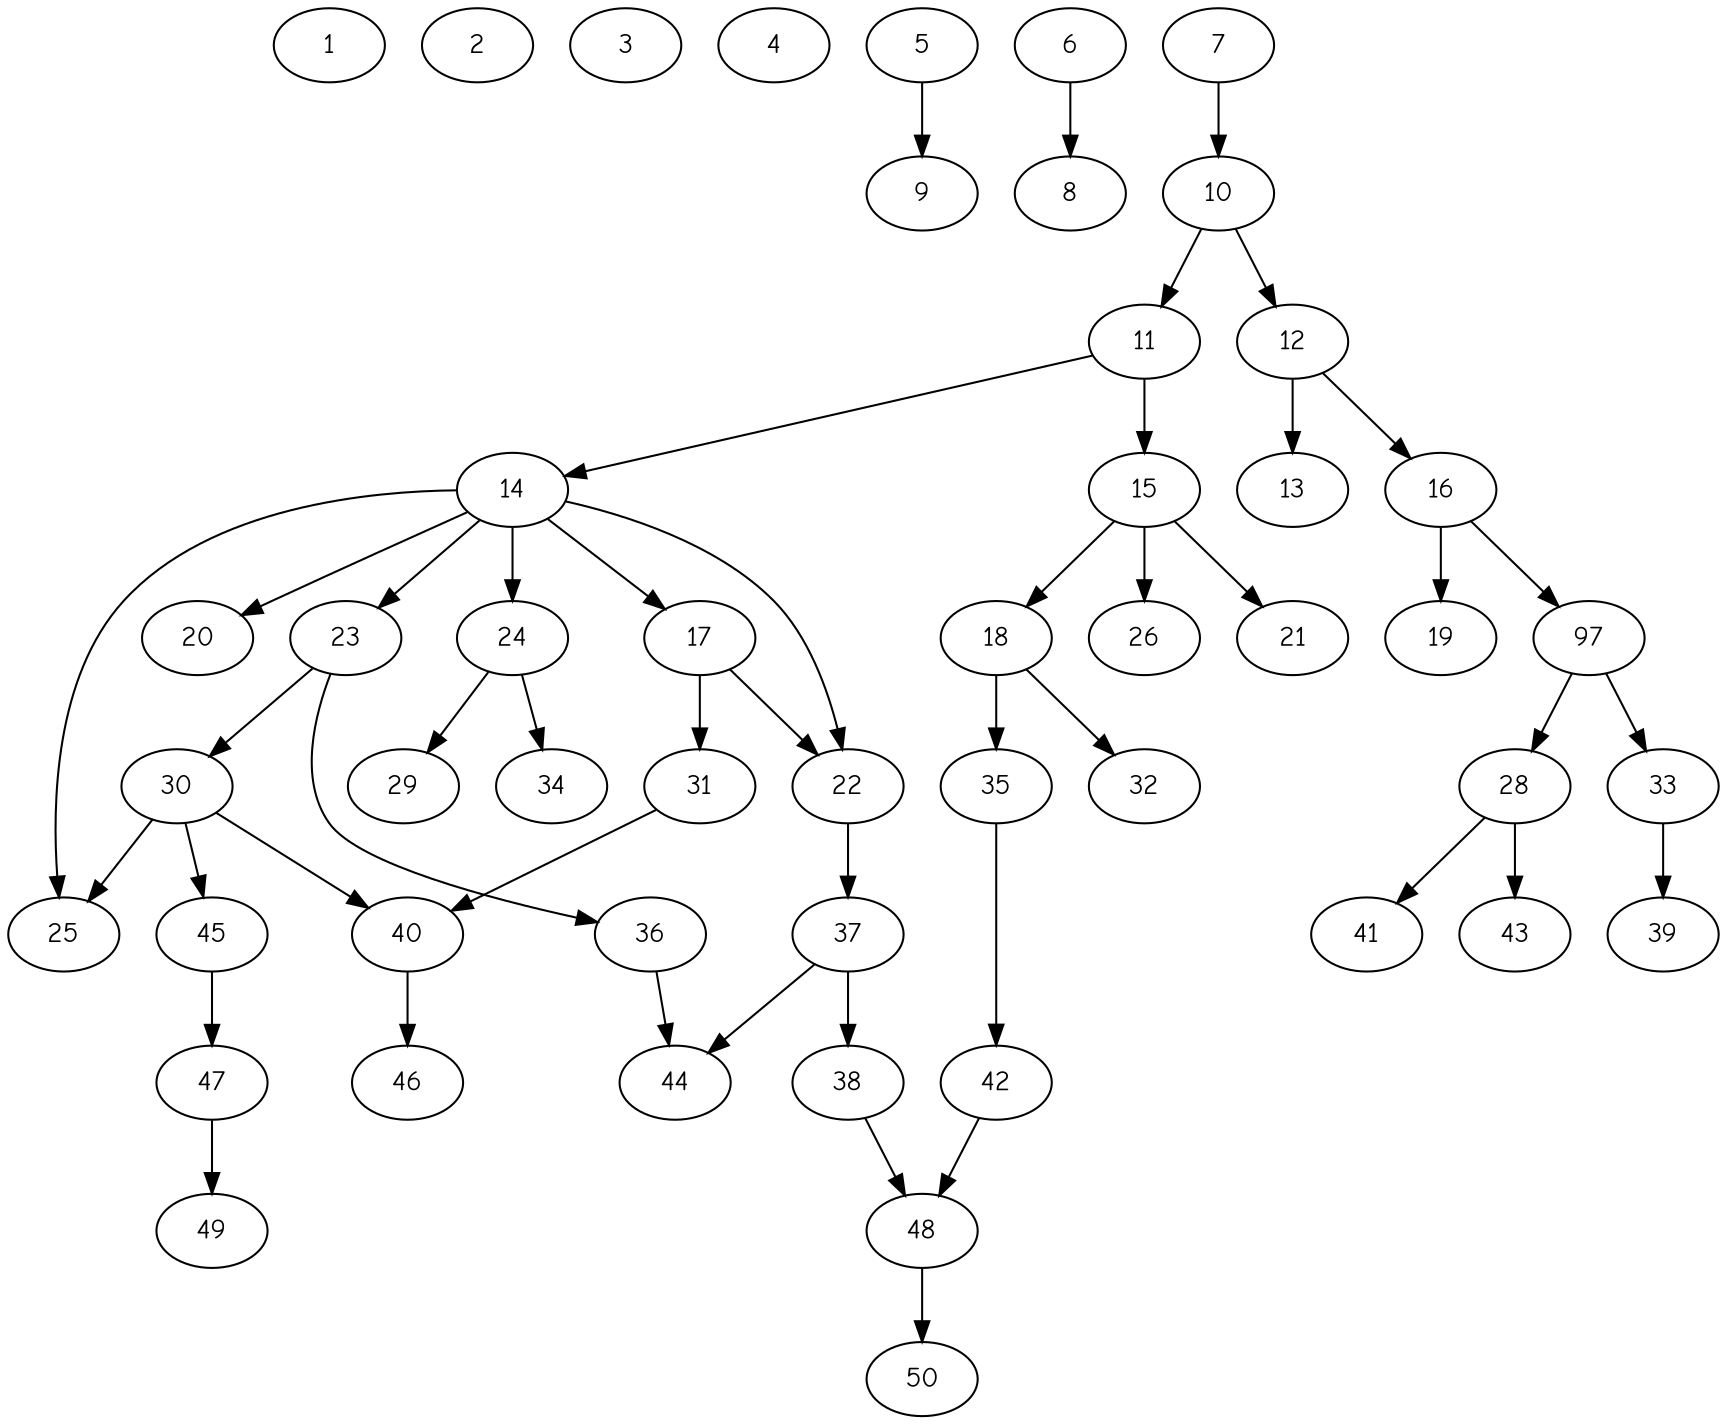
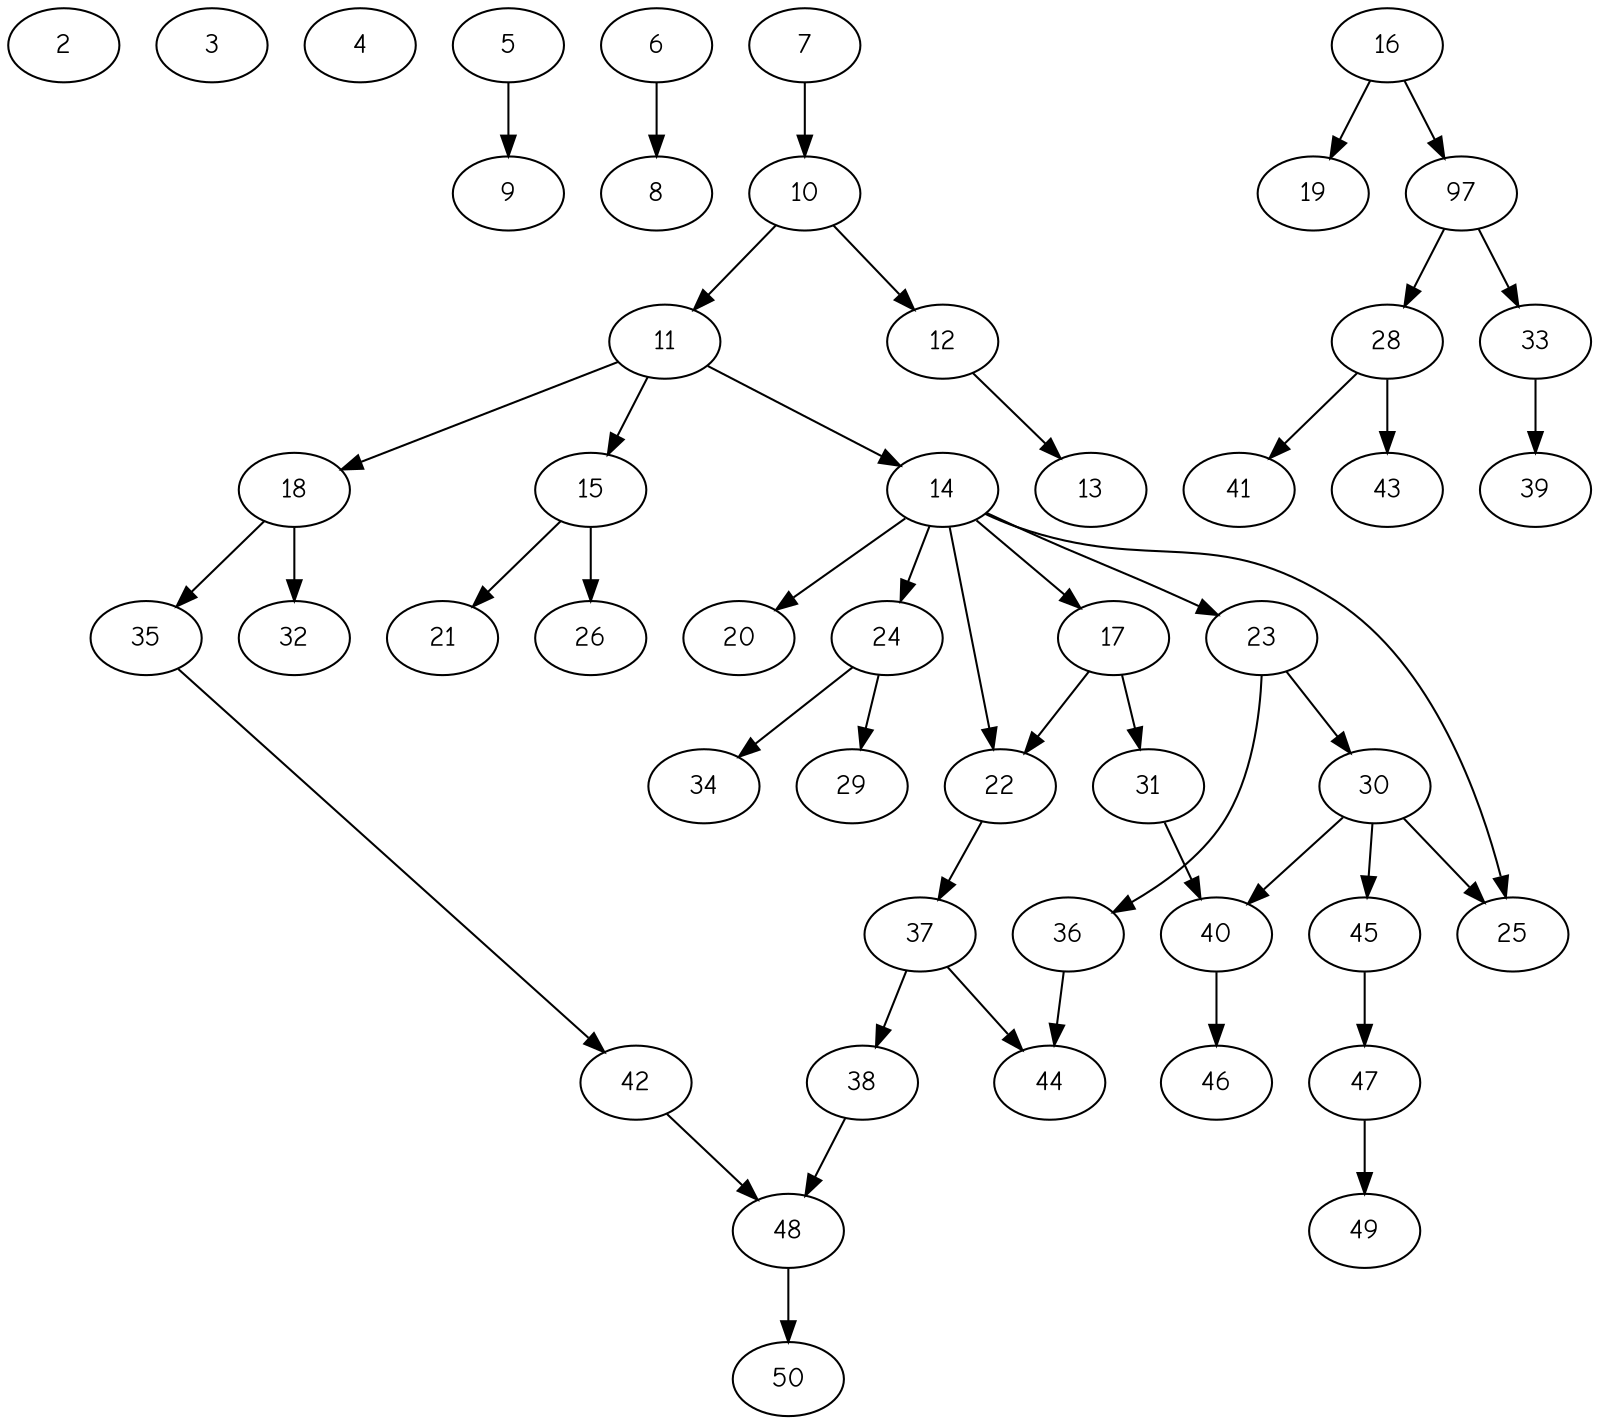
node "1": removed
edge "12" -> "16": removed
edge "15" -> "18": now "11" -> "18"
